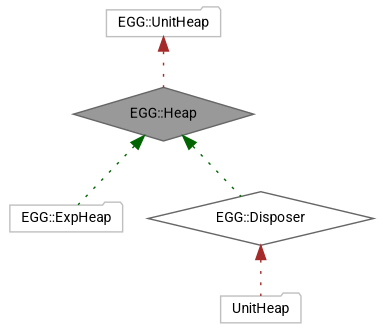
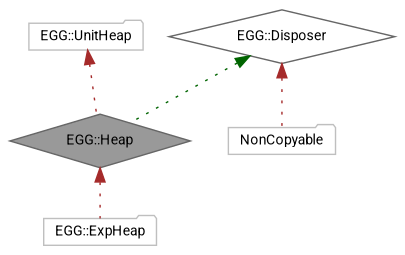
edge "EGG::Disposer" -> "EGG::Heap": reversed
edge "EGG::ExpHeap" -> "EGG::Heap": color darkgreen -> brown
node "UnitHeap": label "UnitHeap" -> "NonCopyable"
